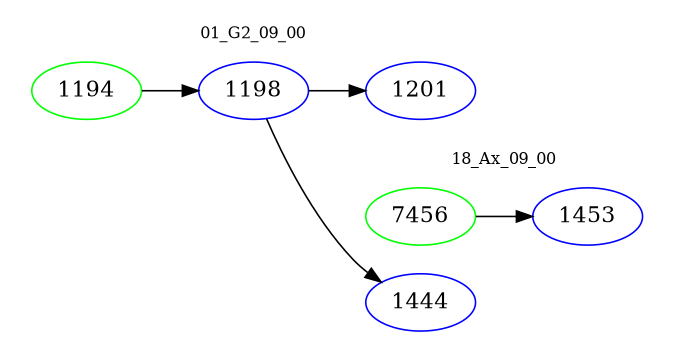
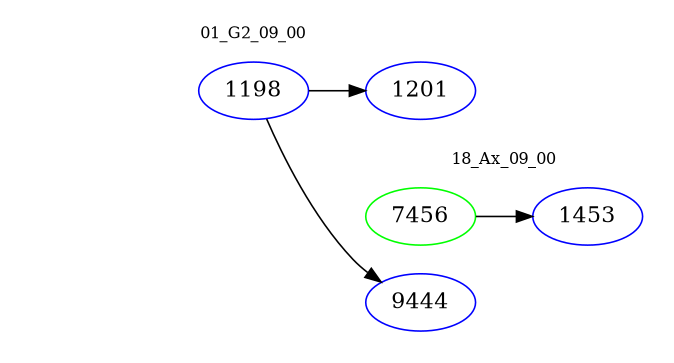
node "1194": removed
node "1444": label "1444" -> "9444"
